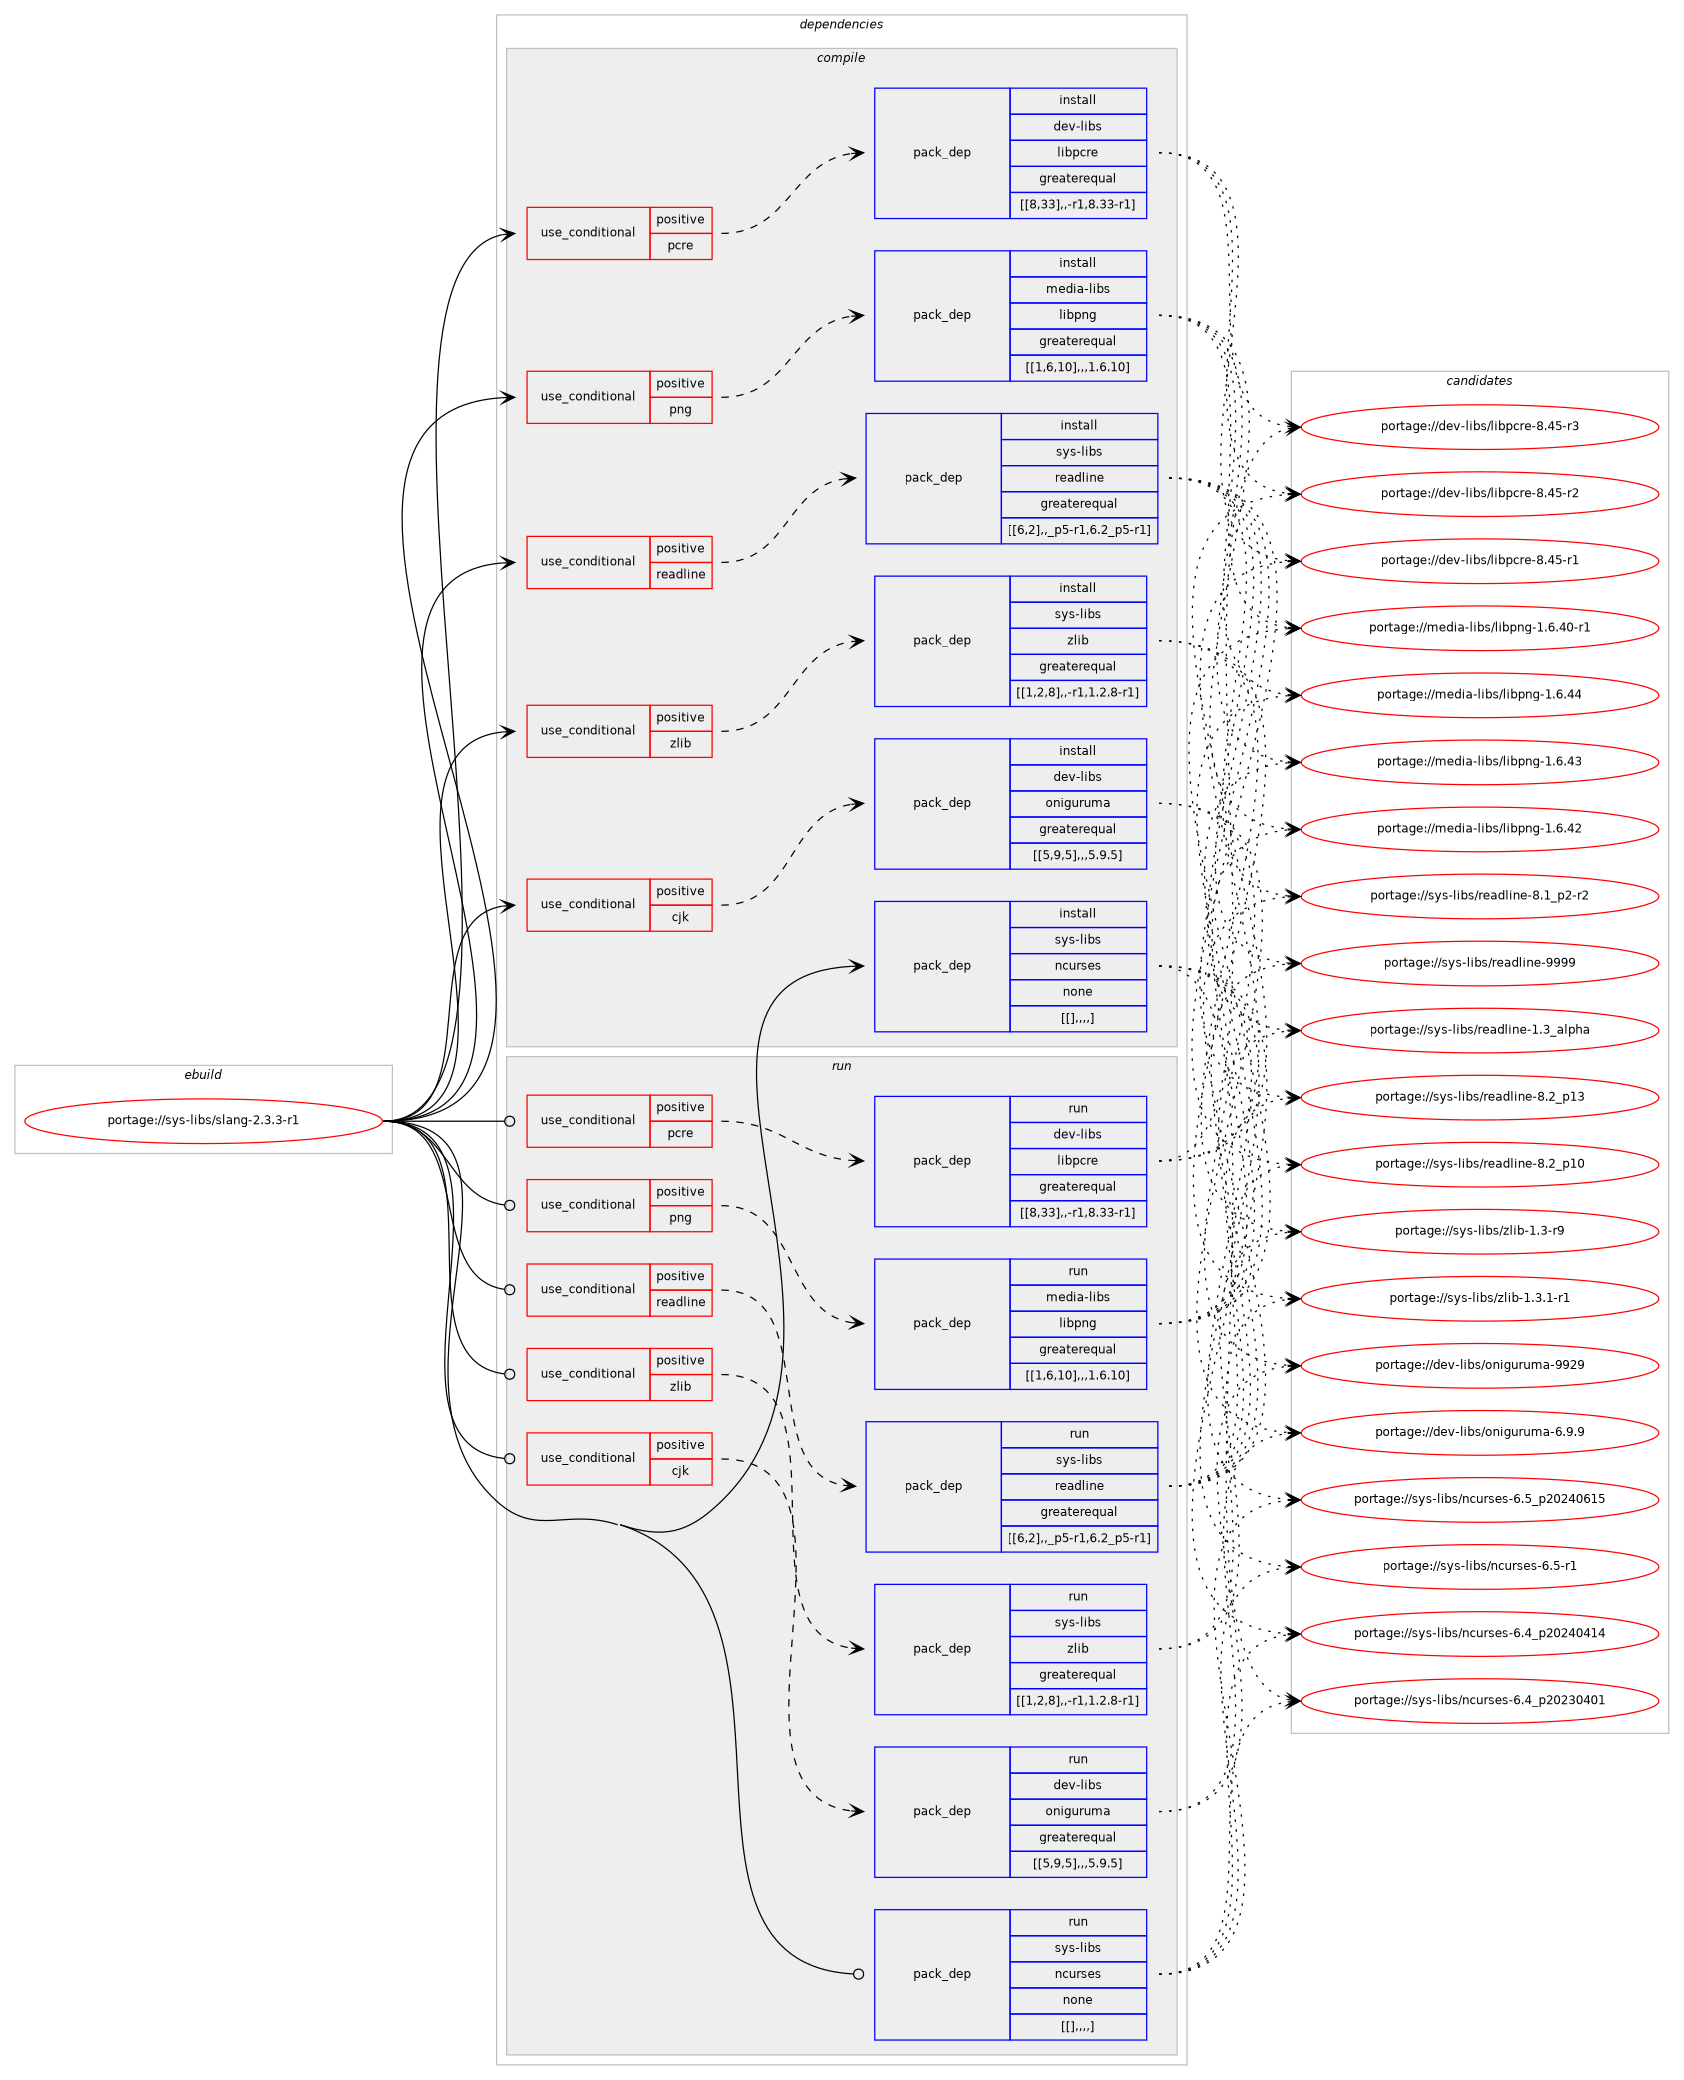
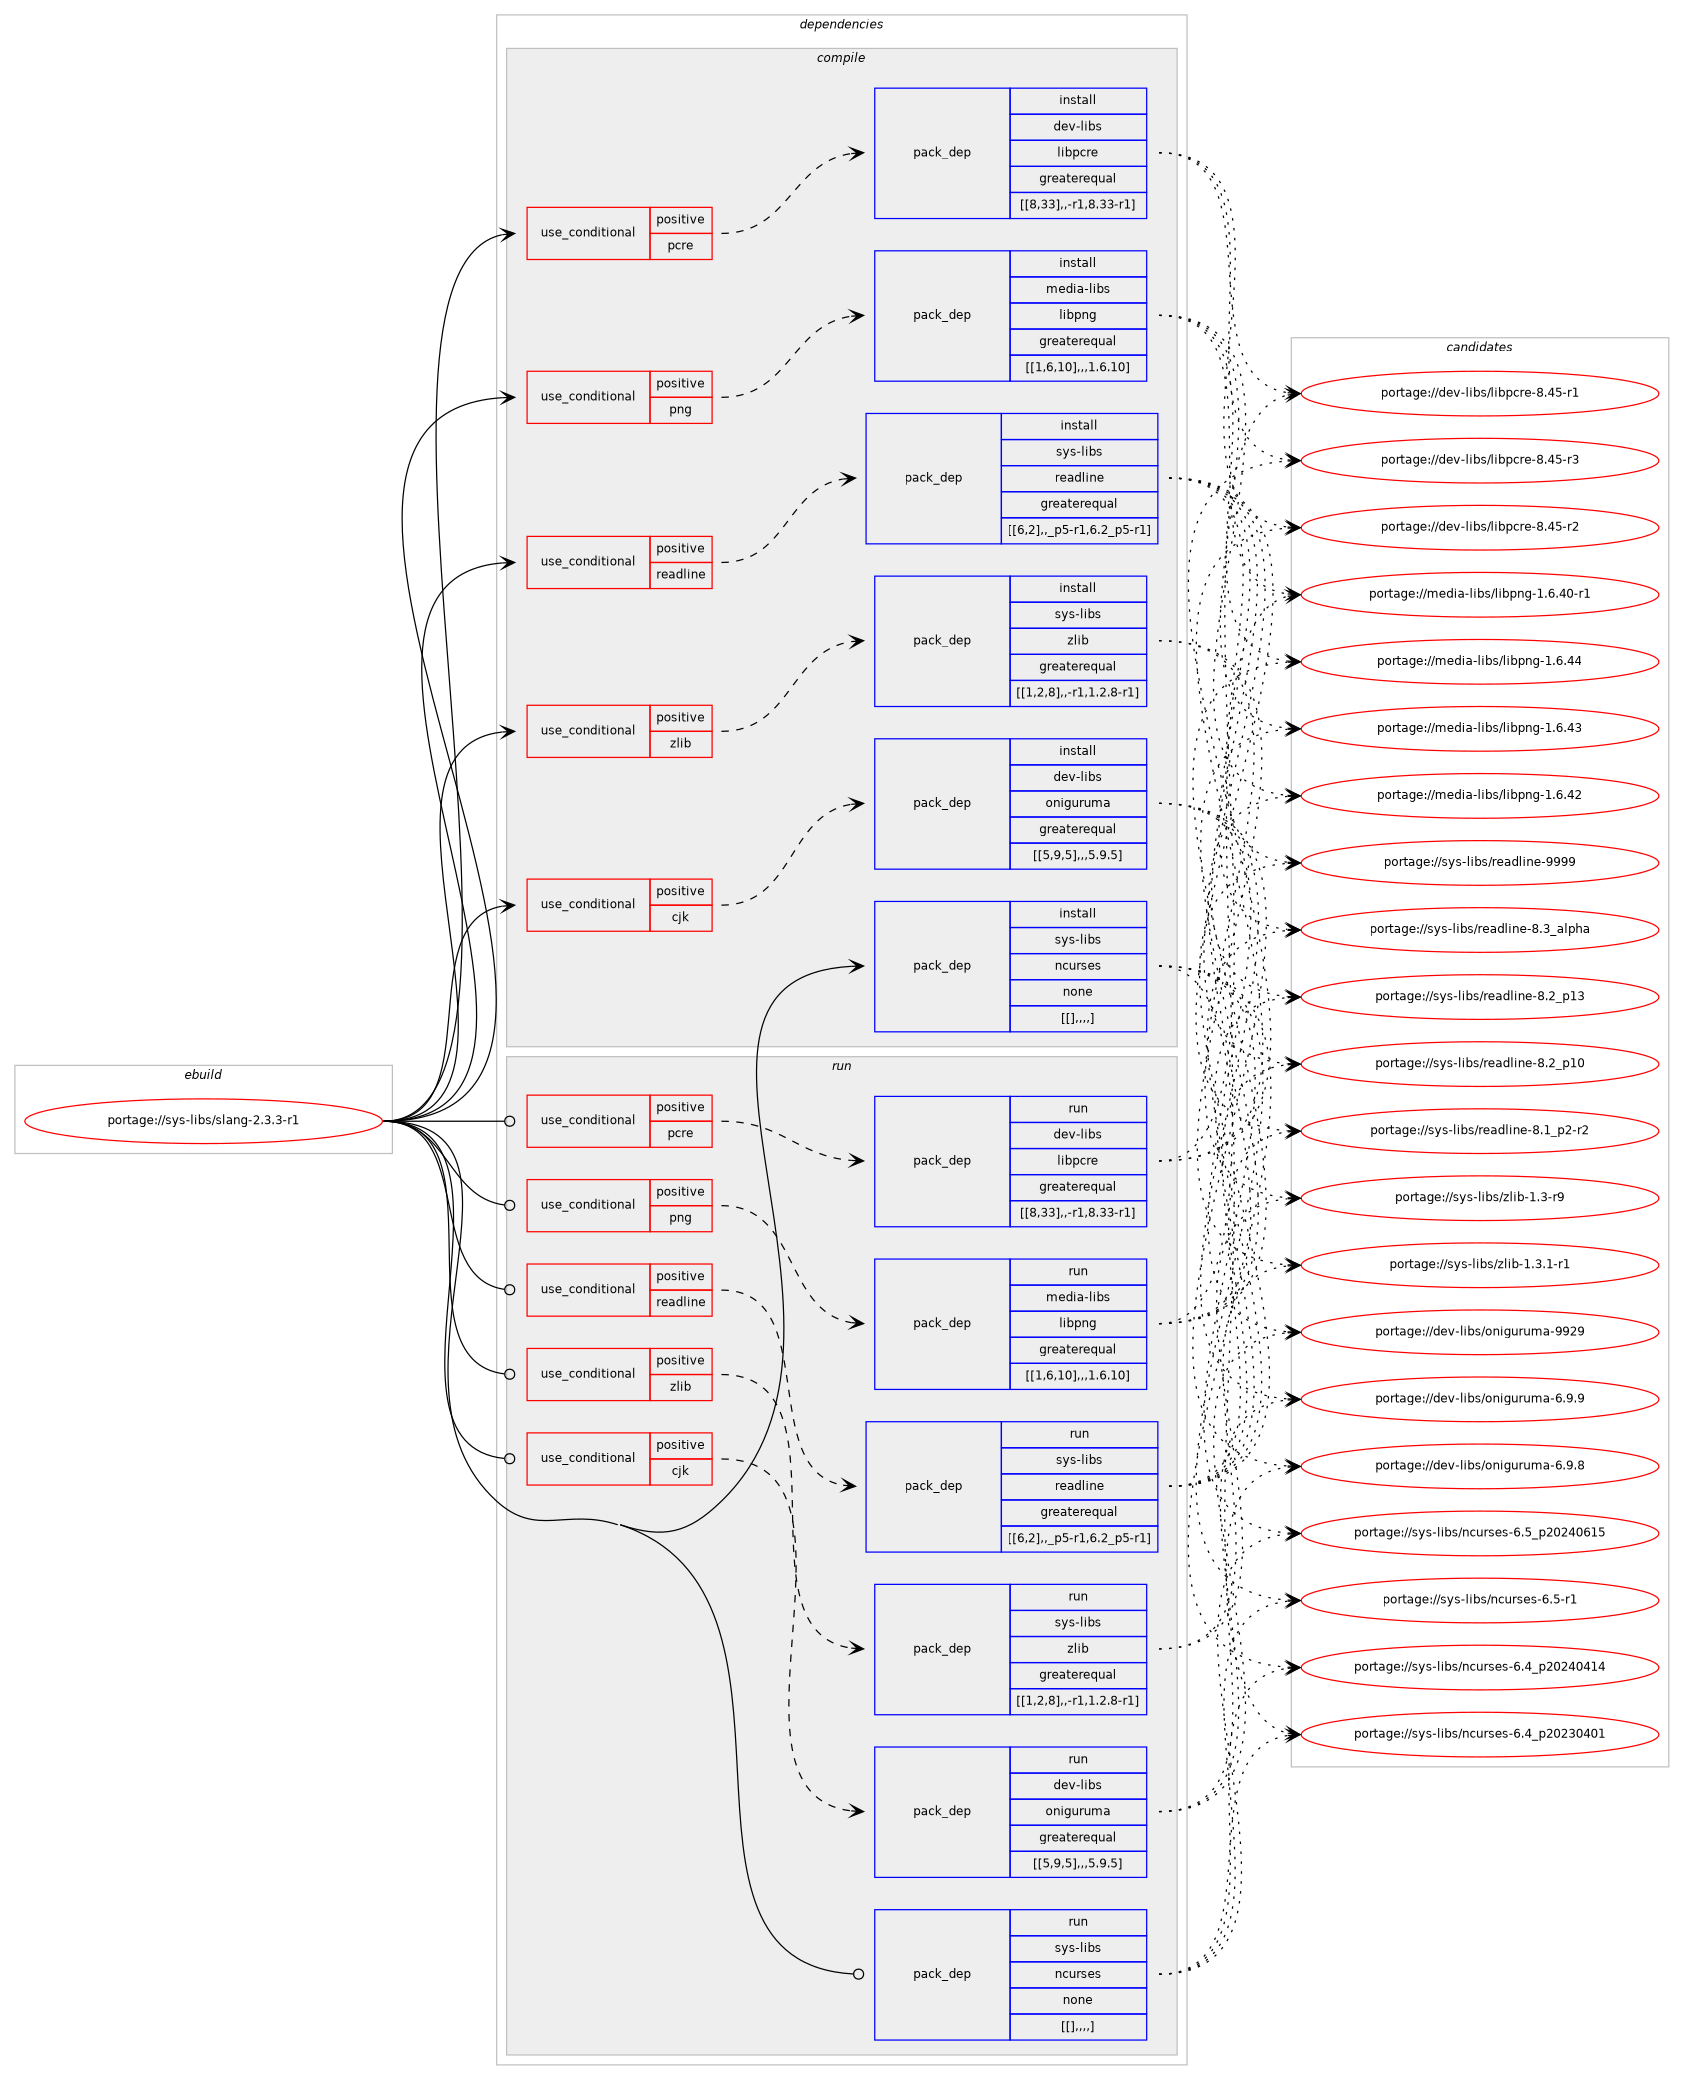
node "portage://sys-libs/readline-1.3_alpha": label "portage://sys-libs/readline-1.3_alpha" -> "portage://sys-libs/readline-8.3_alpha"
node "portage://dev-libs/oniguruma-6.9.8": added
